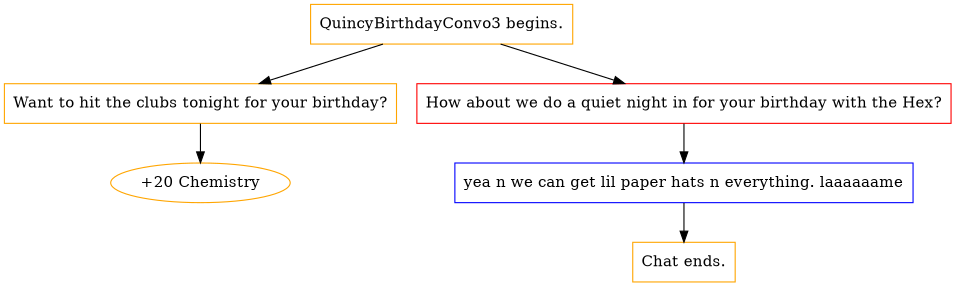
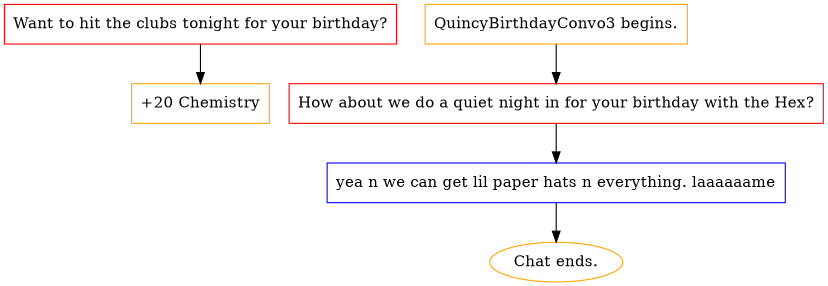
edge "QuincyBirthdayConvo3 begins." -> "Want to hit the clubs tonight for your birthday?": removed
node "Want to hit the clubs tonight for your birthday?": color orange -> red
node "+20 Chemistry": shape ellipse -> box
node "Chat ends.": shape box -> ellipse
